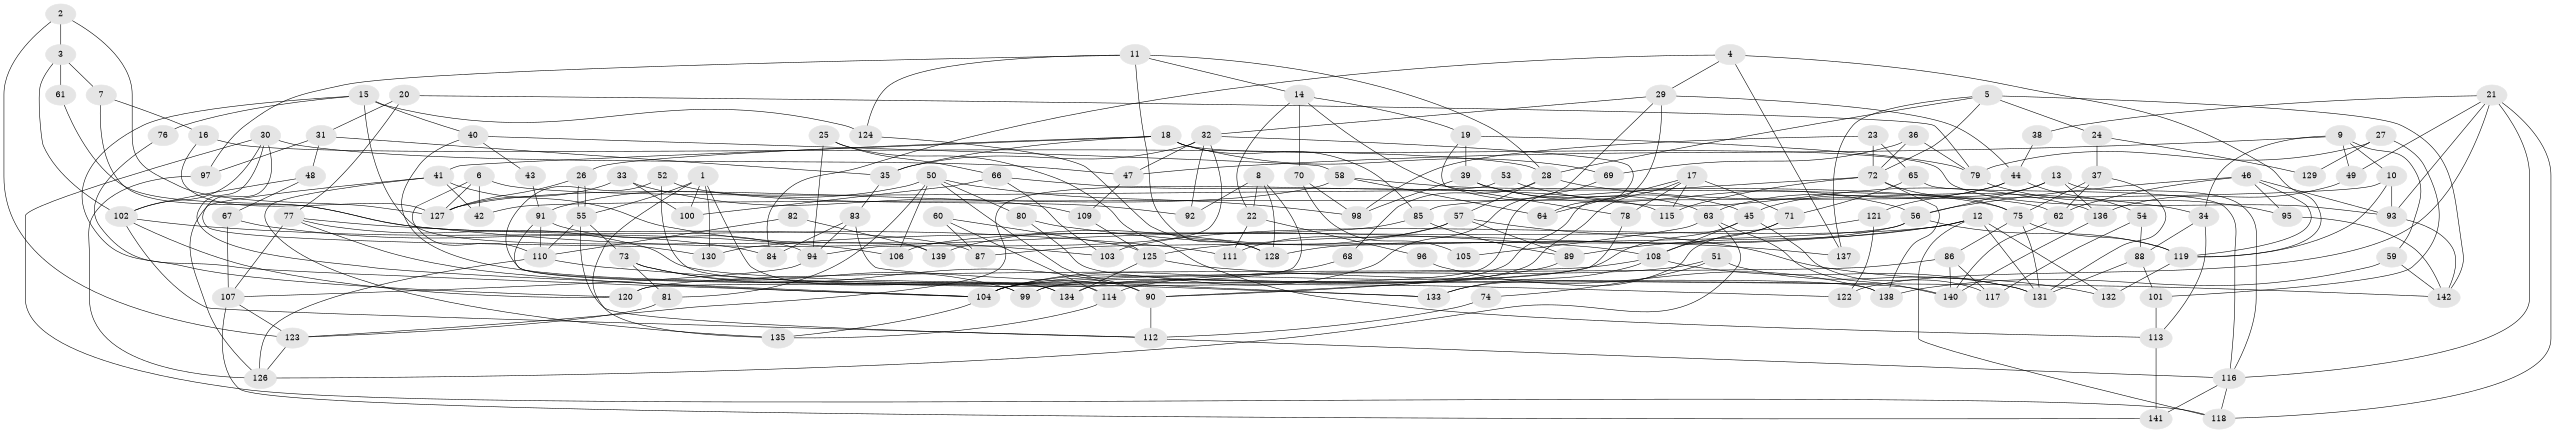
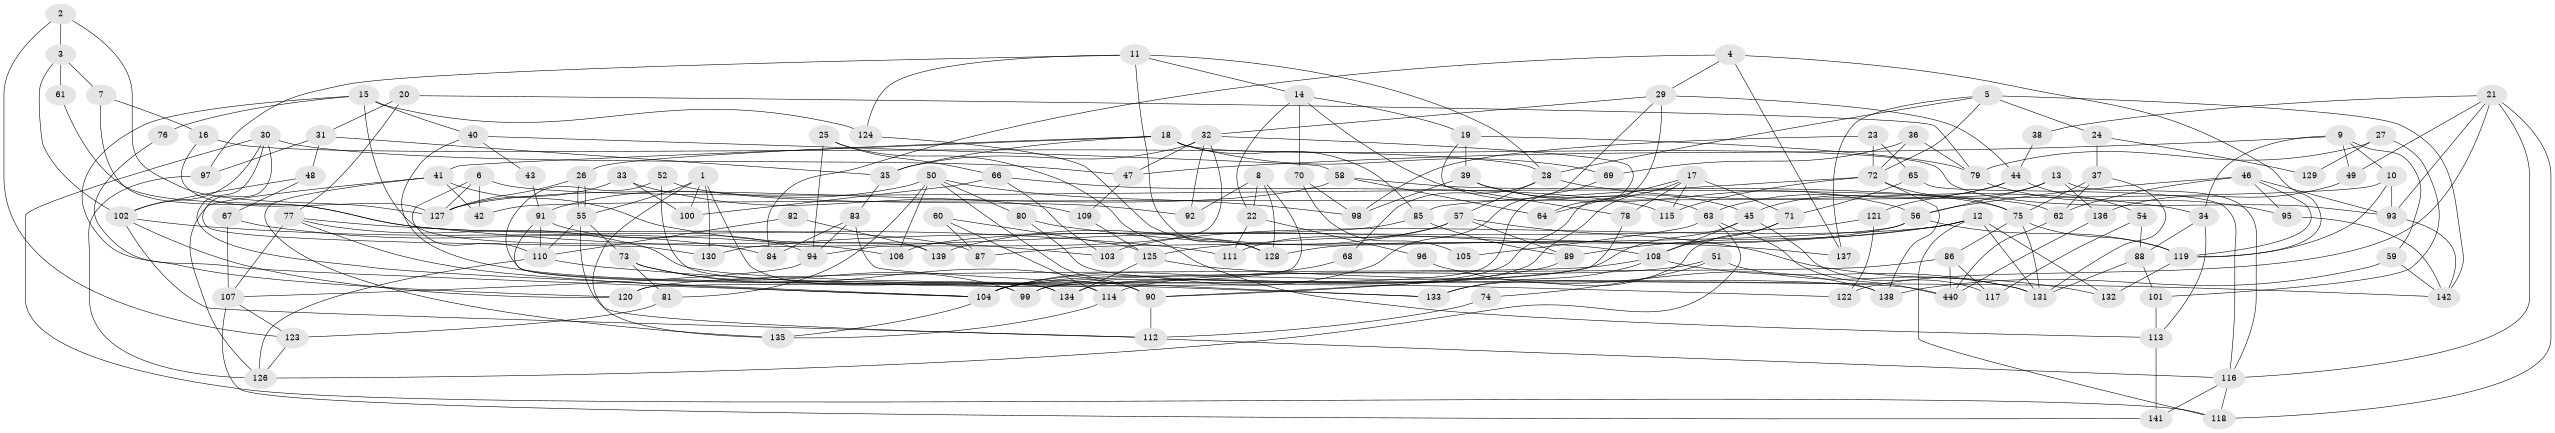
node "53": removed
node "140": label "140" -> "440"
